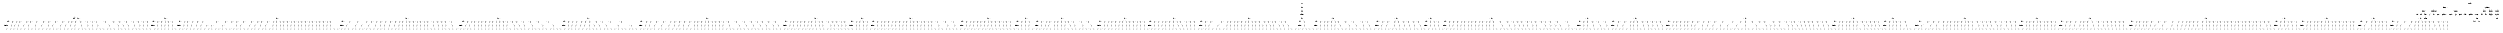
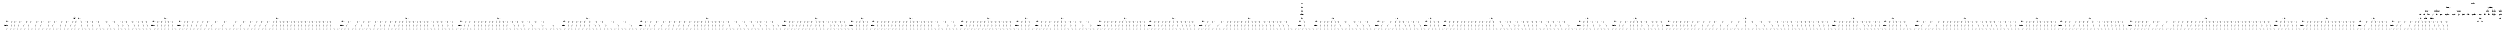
node "forename": added
